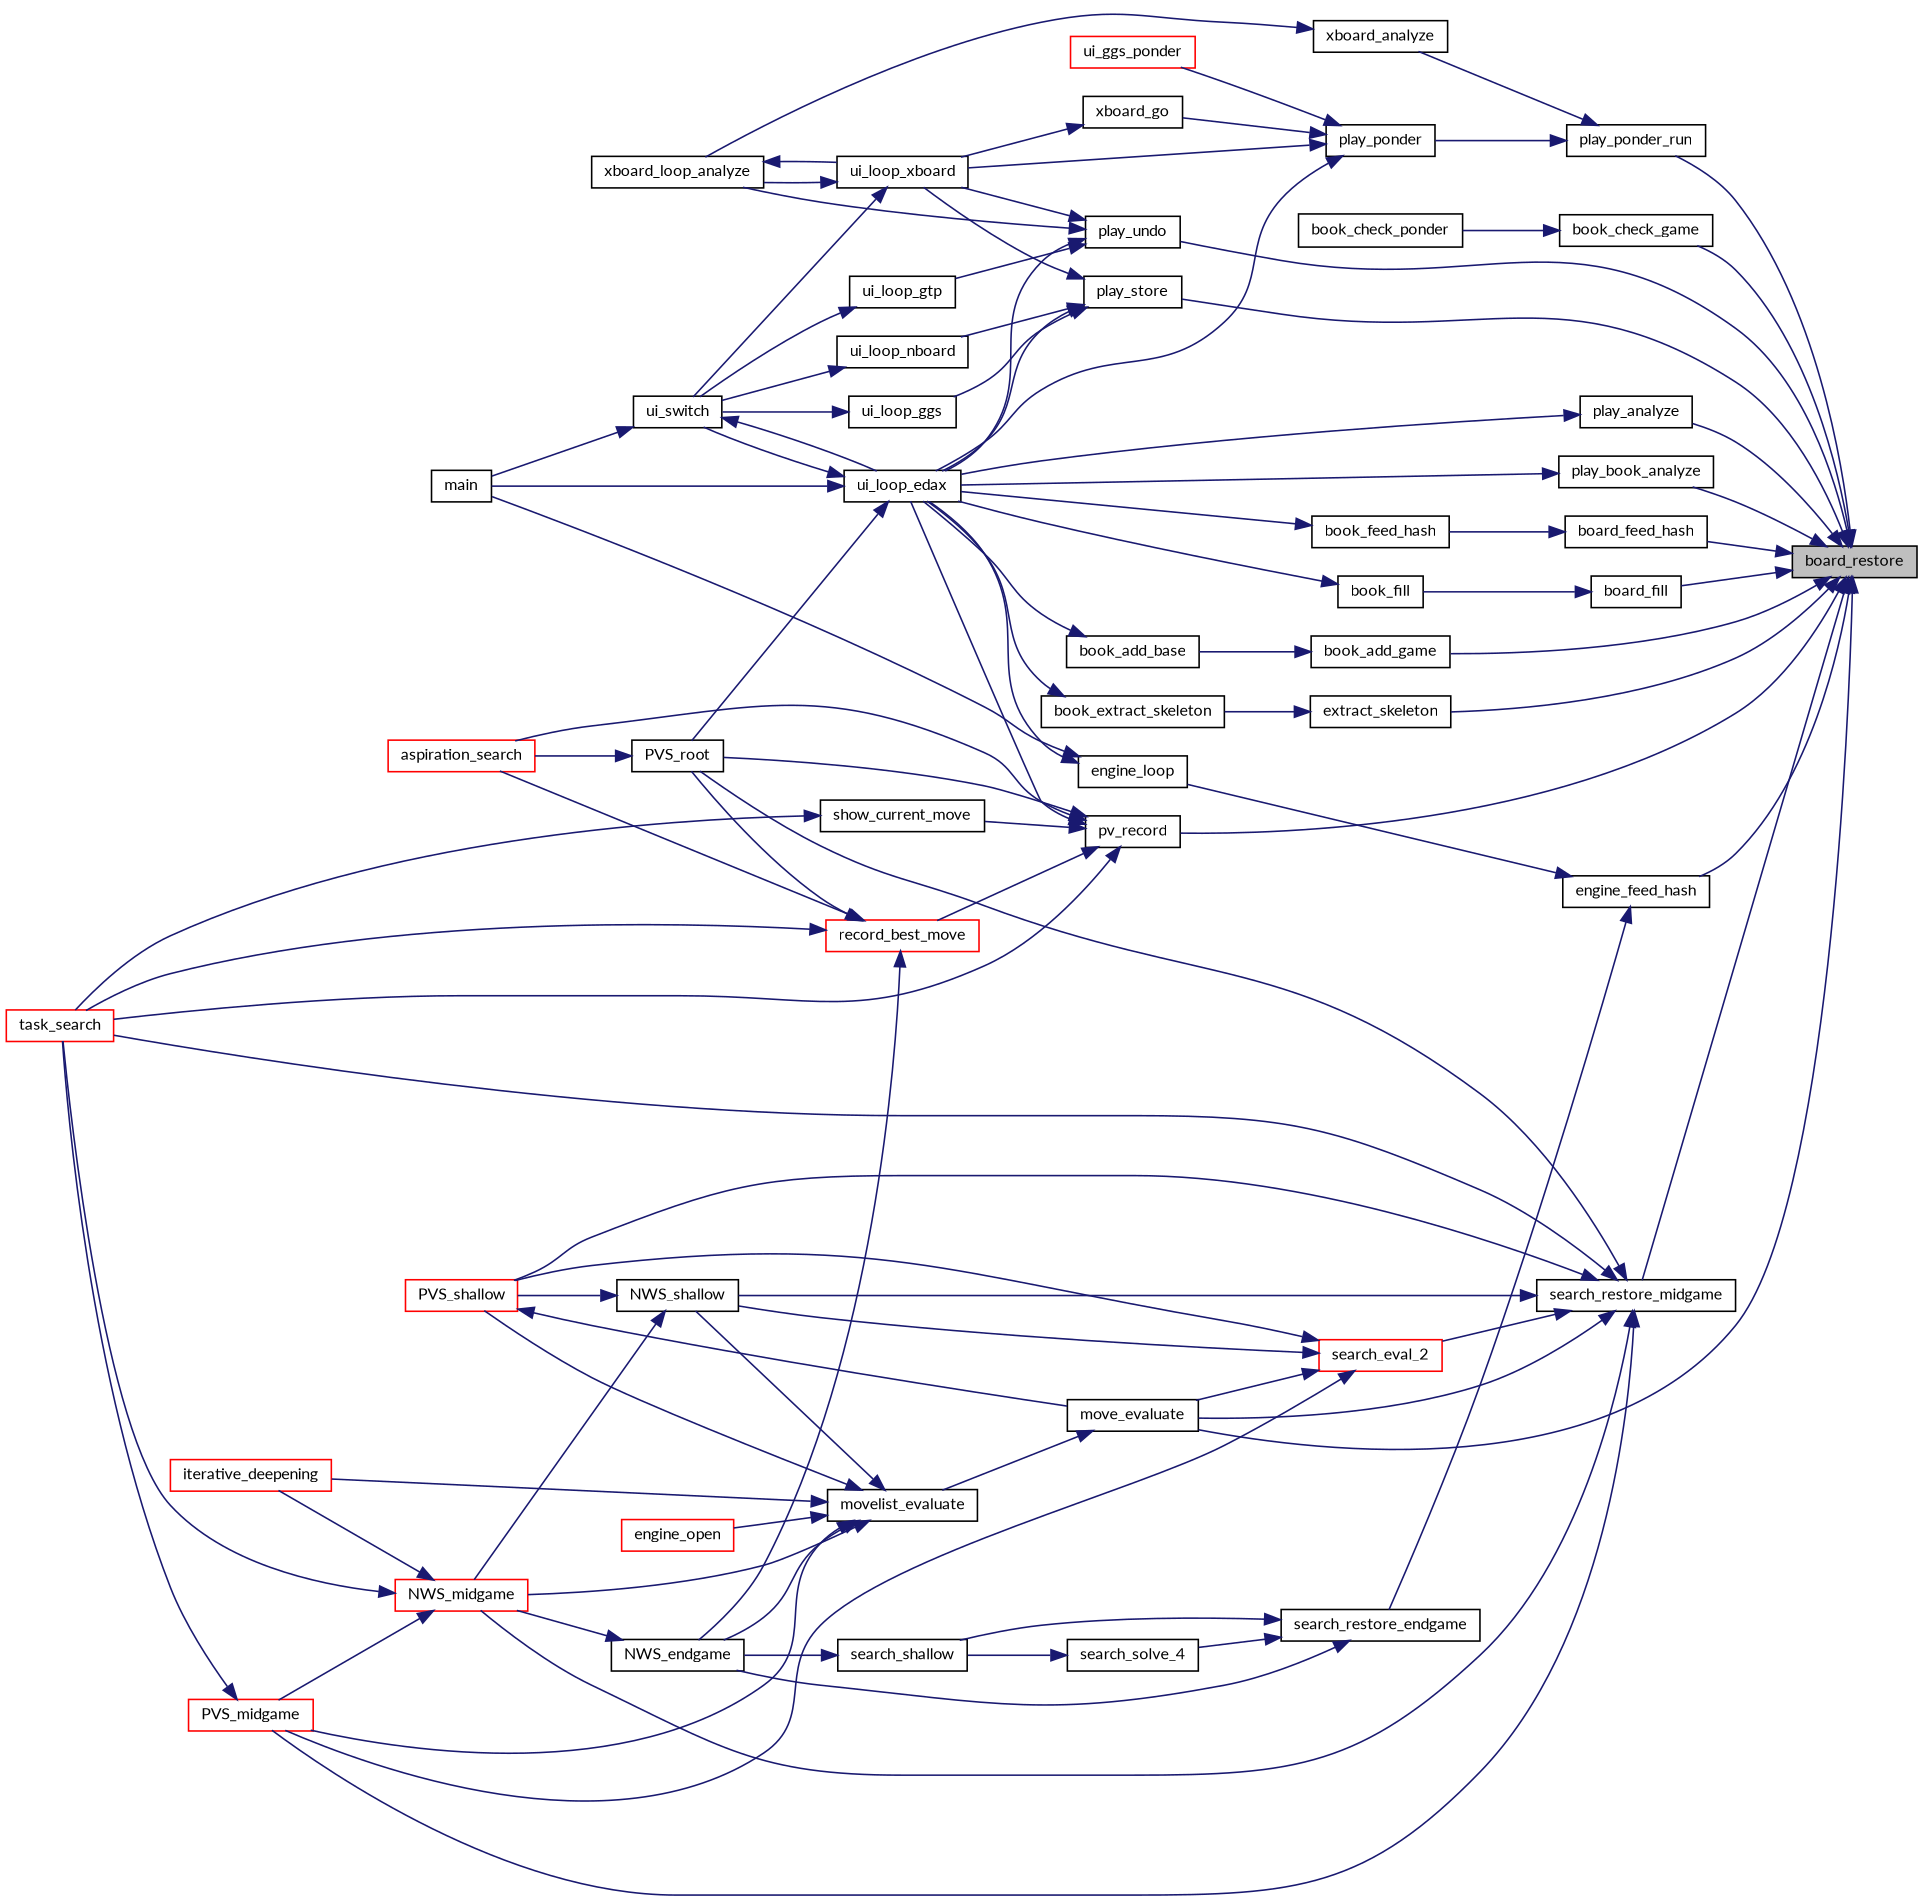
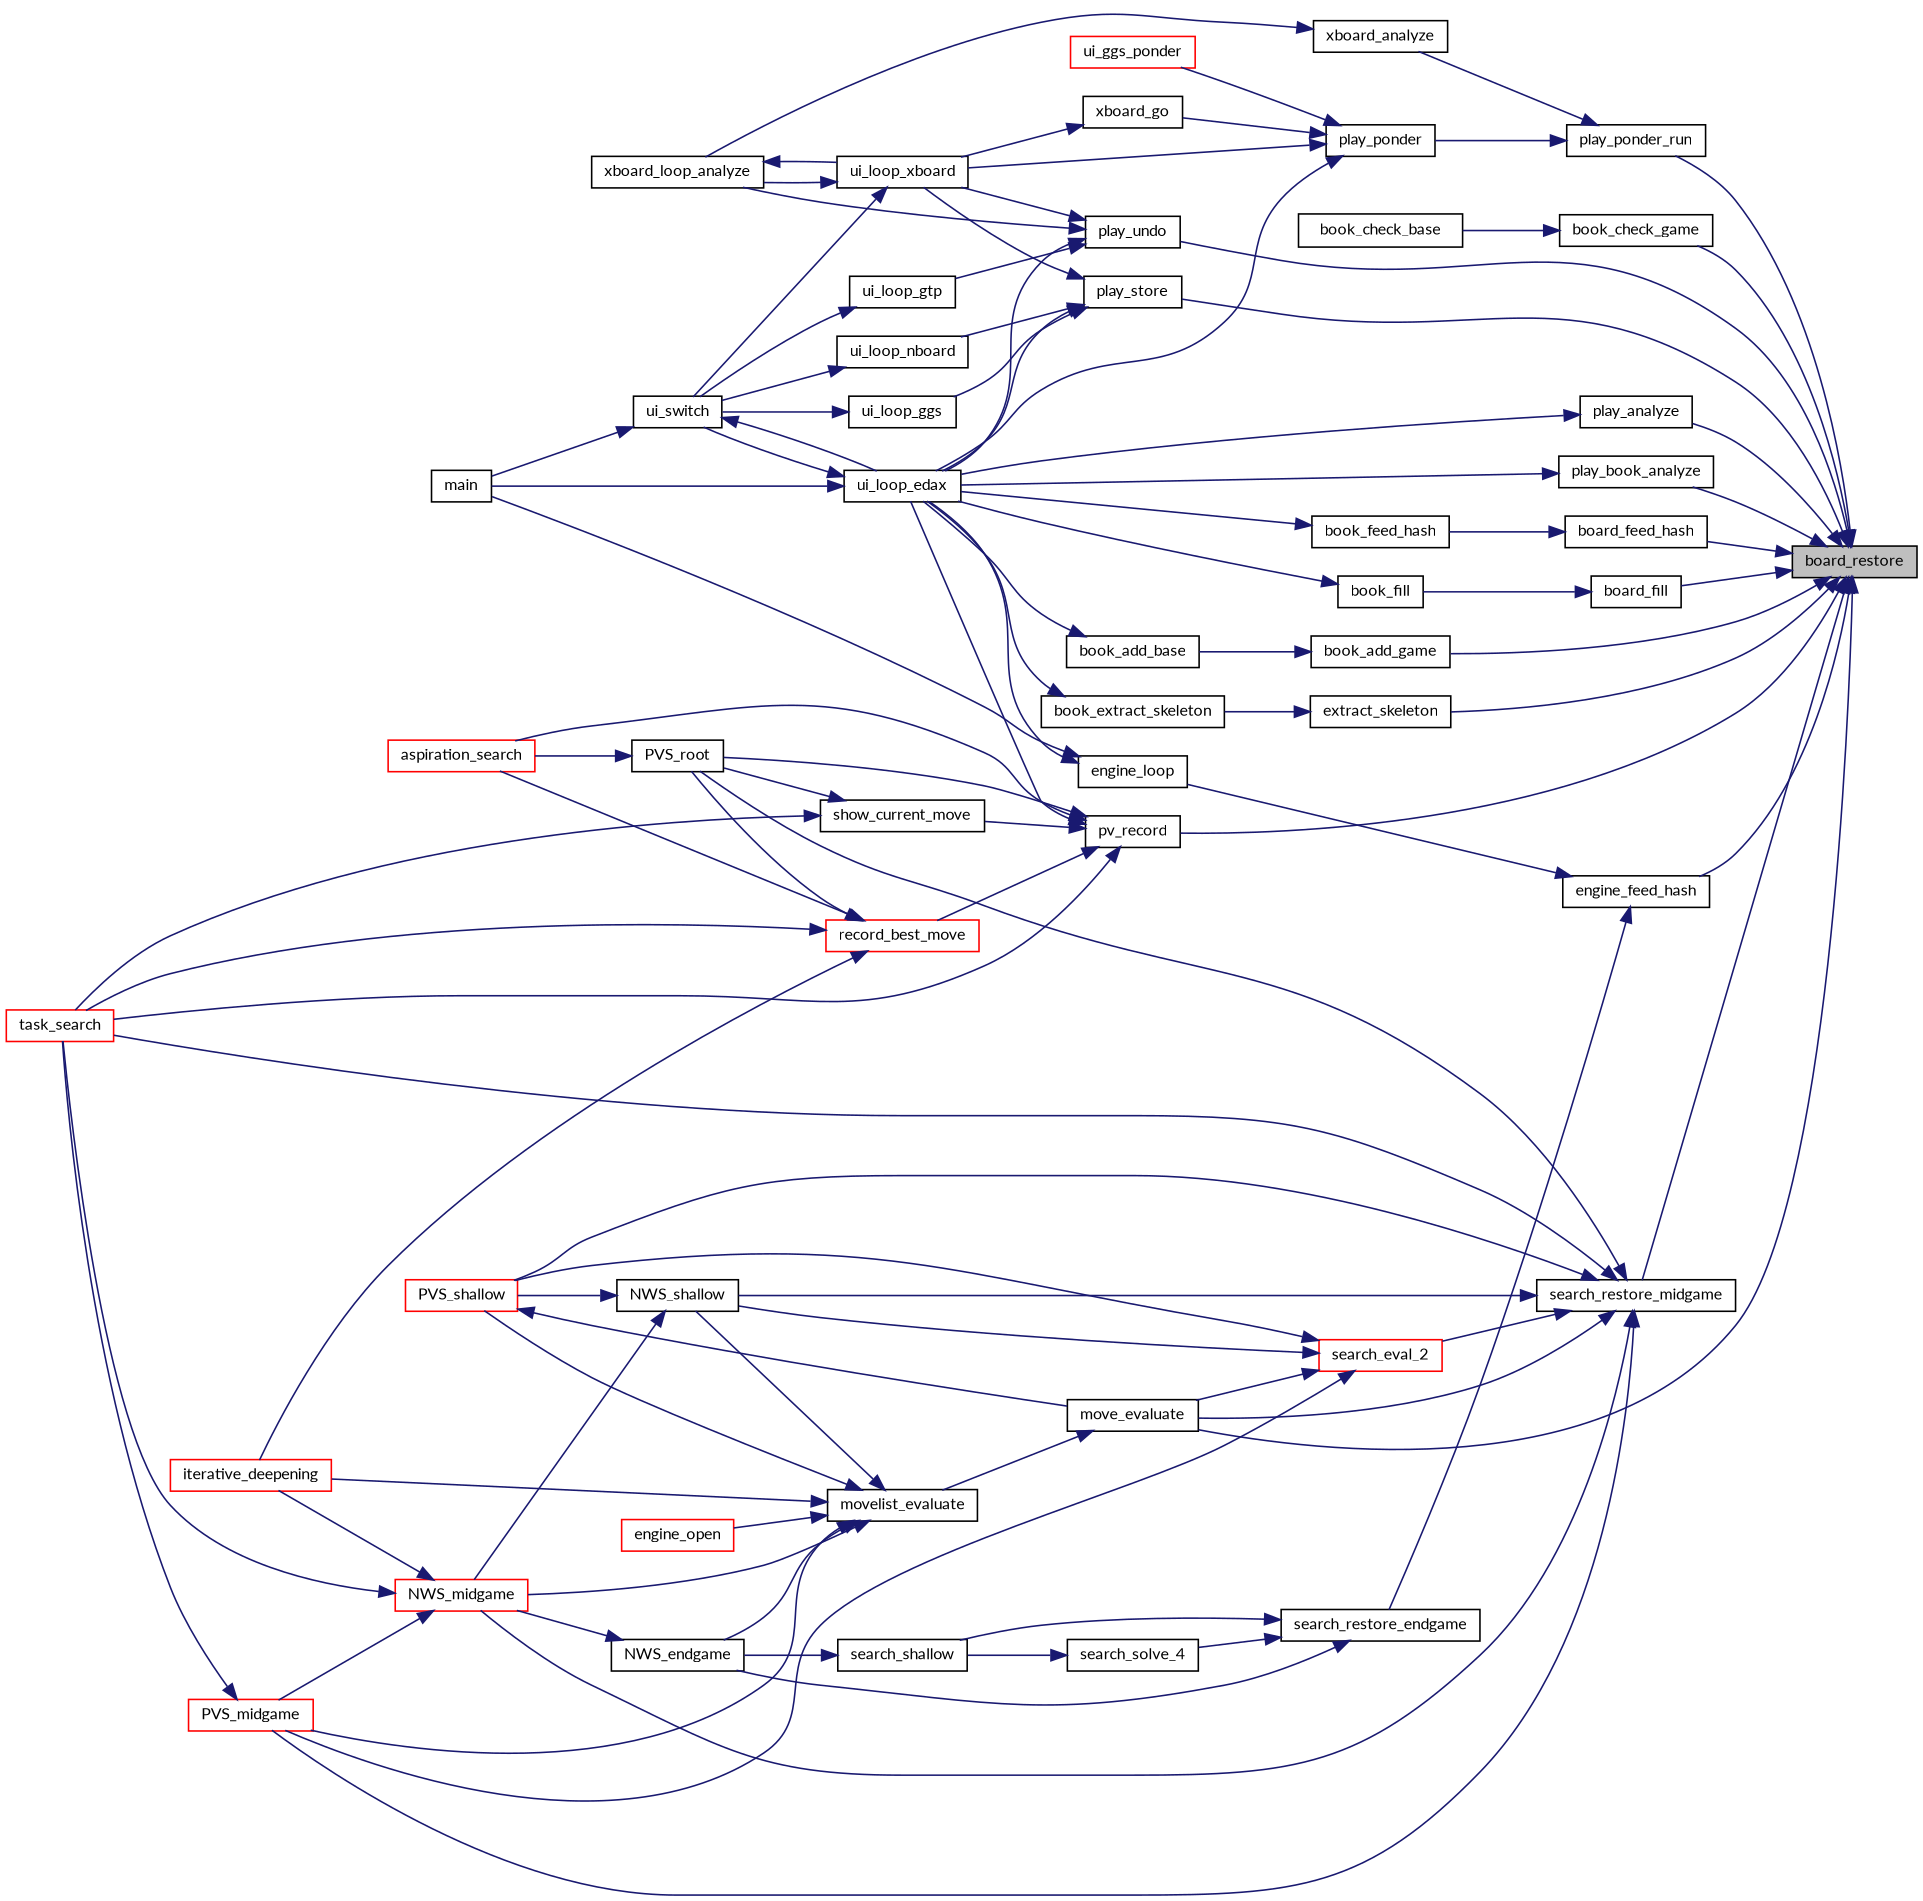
node "book_check_ponder": label "book_check_ponder" -> "book_check_base"
edge "PVS_root" -> "ui_loop_edax": now "PVS_root" -> "show_current_move"
edge "NWS_endgame" -> "record_best_move": now "iterative_deepening" -> "record_best_move"
